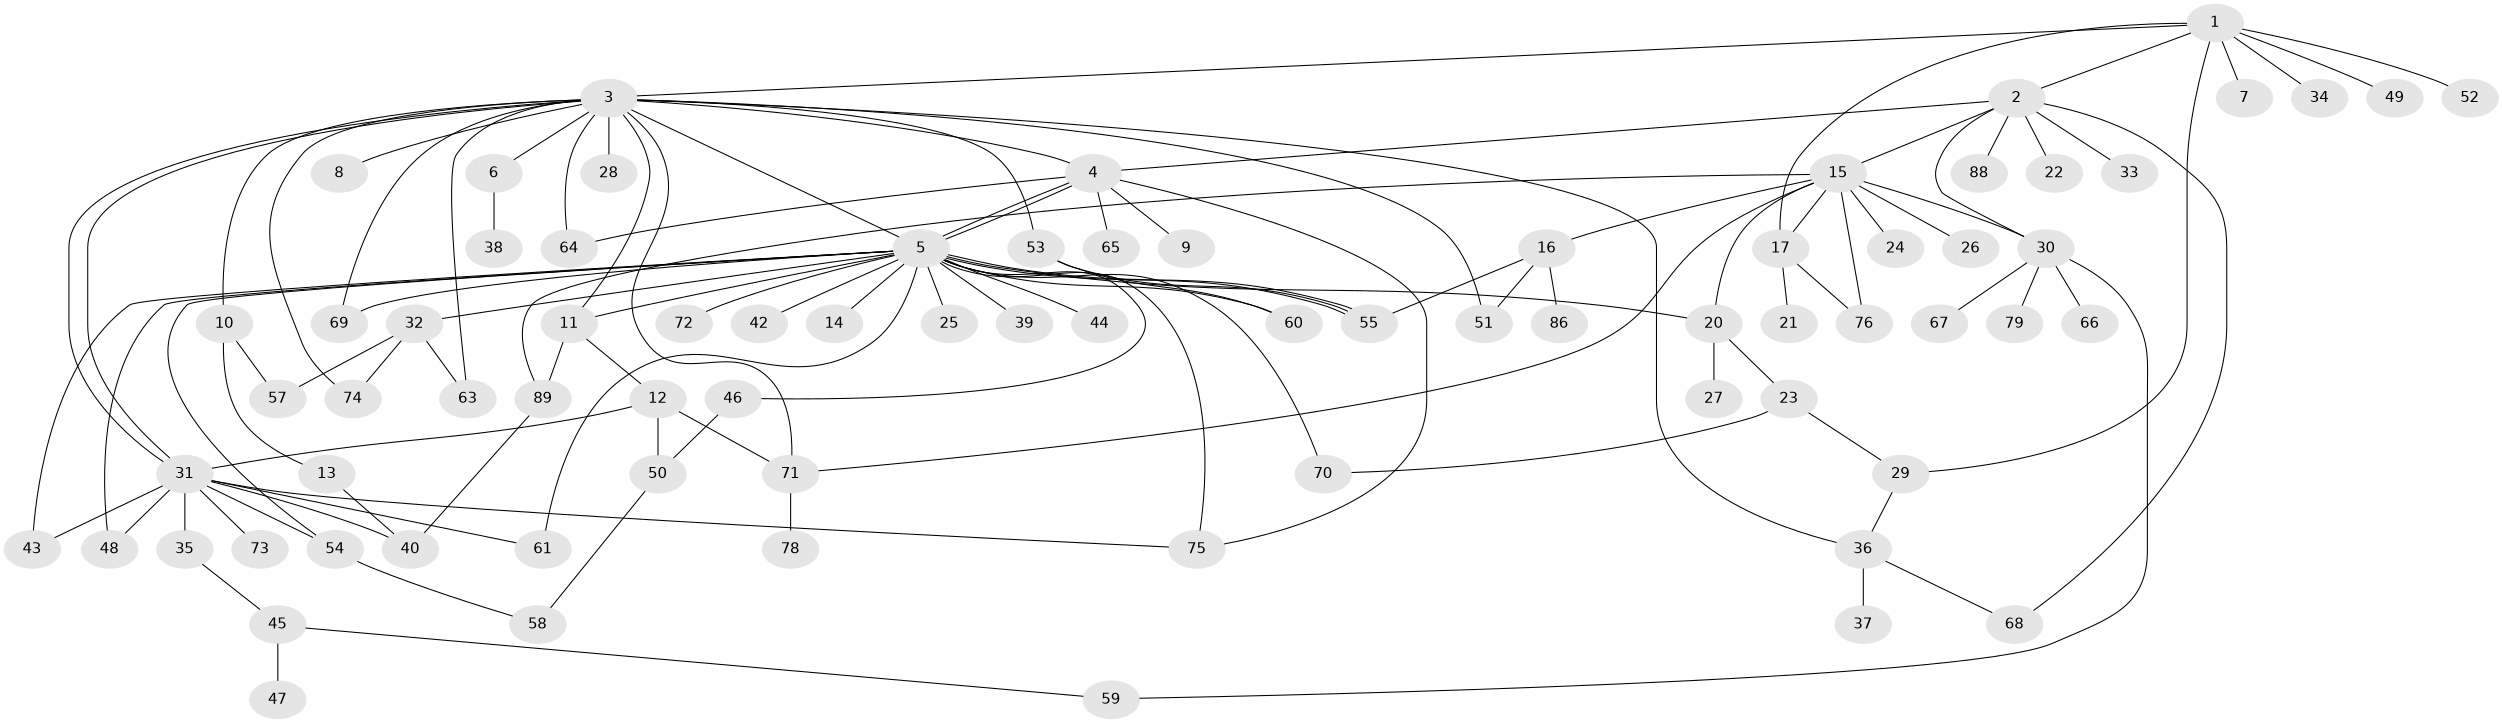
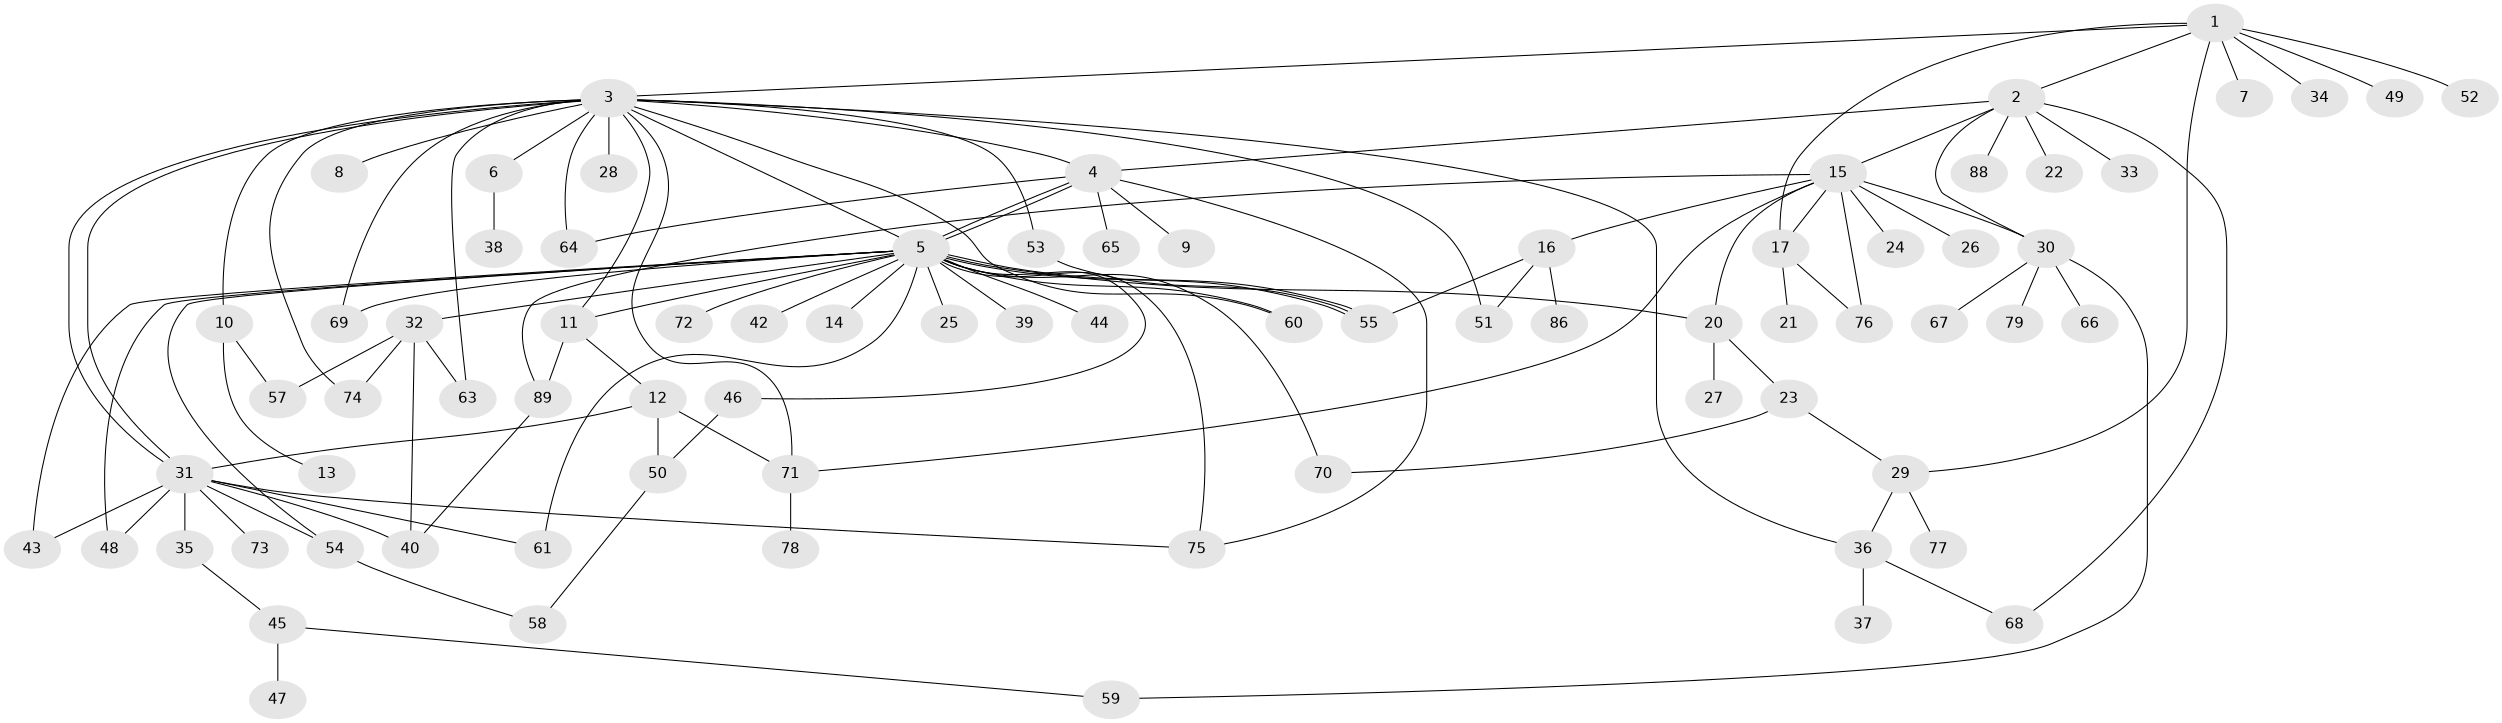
edge "53" -- "60": now "3" -- "60"
edge "13" -- "40": now "32" -- "40"
node "77": added
